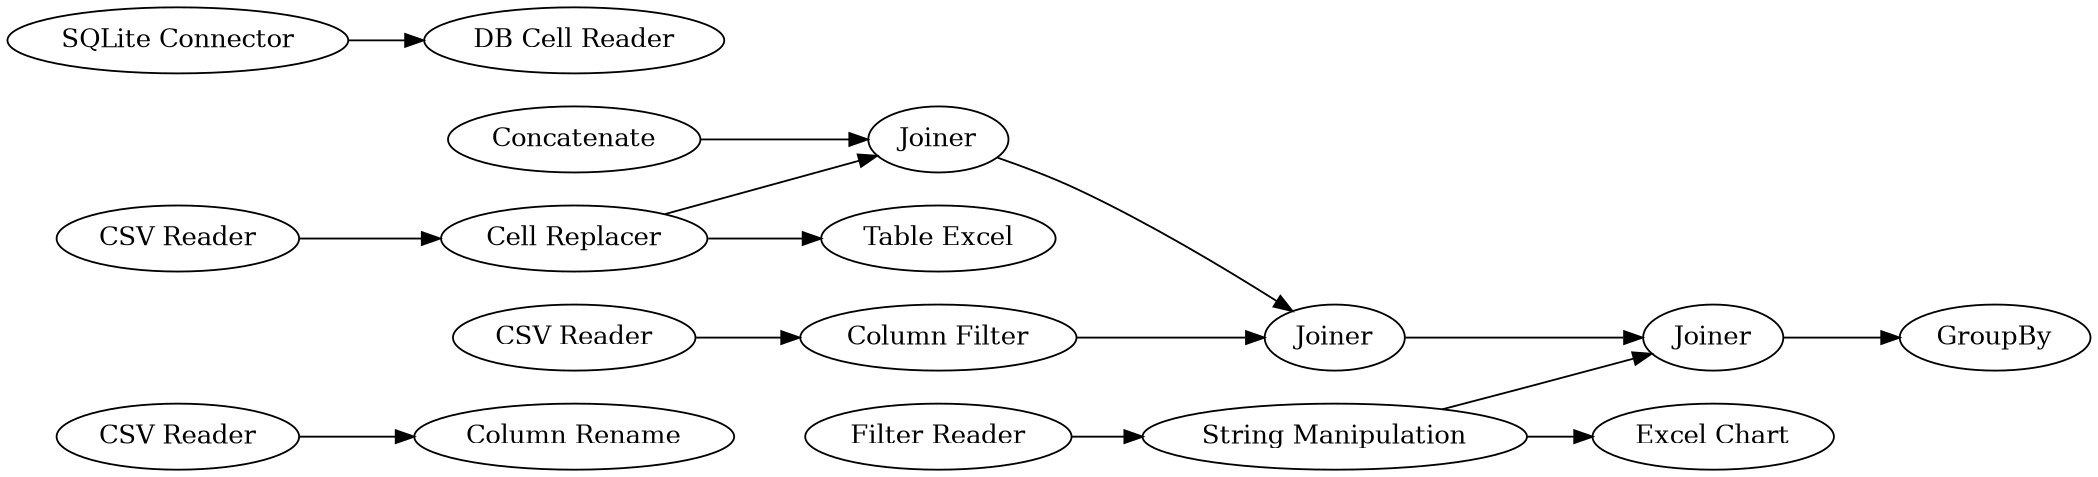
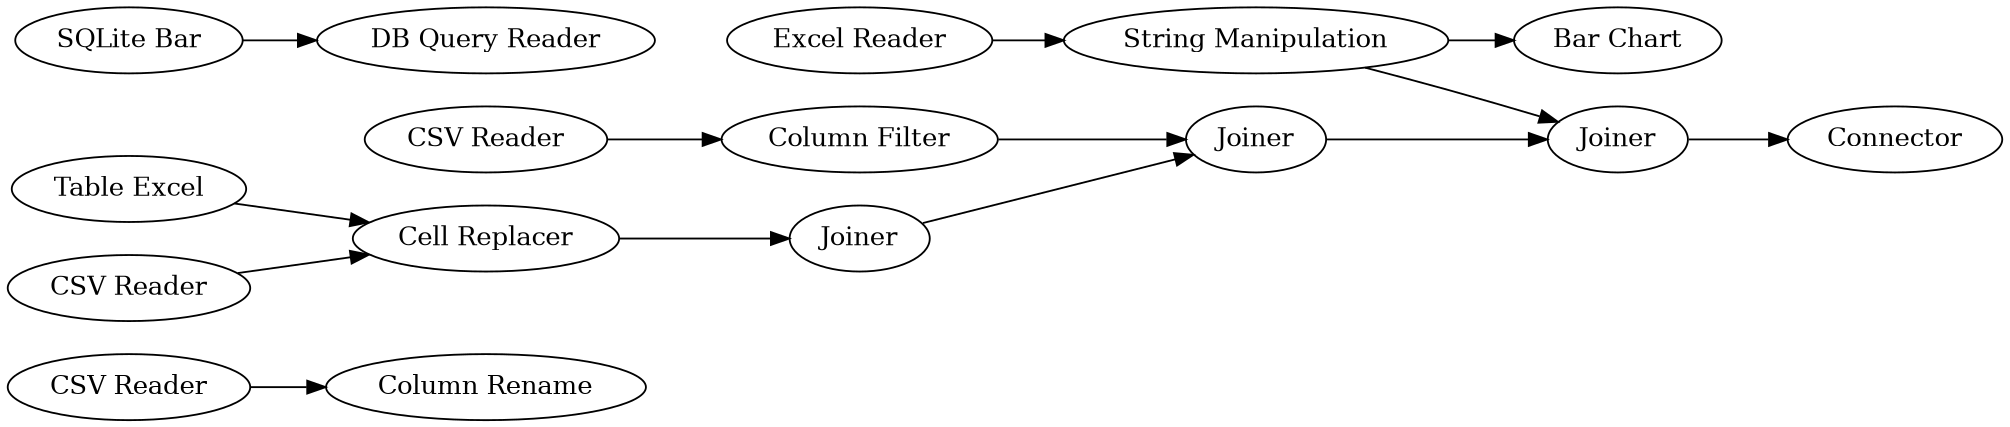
node "SQLite Connector": label "SQLite Connector" -> "SQLite Bar"
node "DB Cell Reader": label "DB Cell Reader" -> "DB Query Reader"
node "Concatenate": removed
edge "Cell Replacer" -> "Table Excel": reversed
node "GroupBy": label "GroupBy" -> "Connector"
node "Filter Reader": label "Filter Reader" -> "Excel Reader"
node "Excel Chart": label "Excel Chart" -> "Bar Chart"
